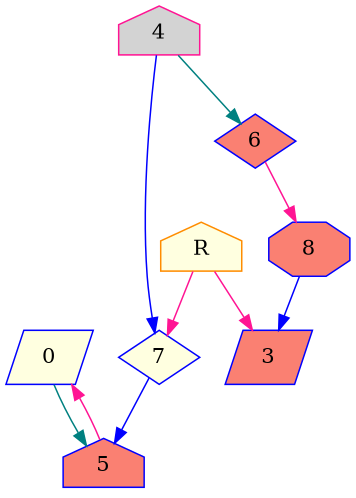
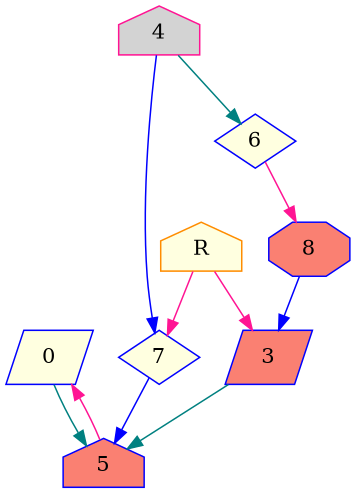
node "6": fillcolor salmon -> lightyellow
edge "3" -> "5": added
